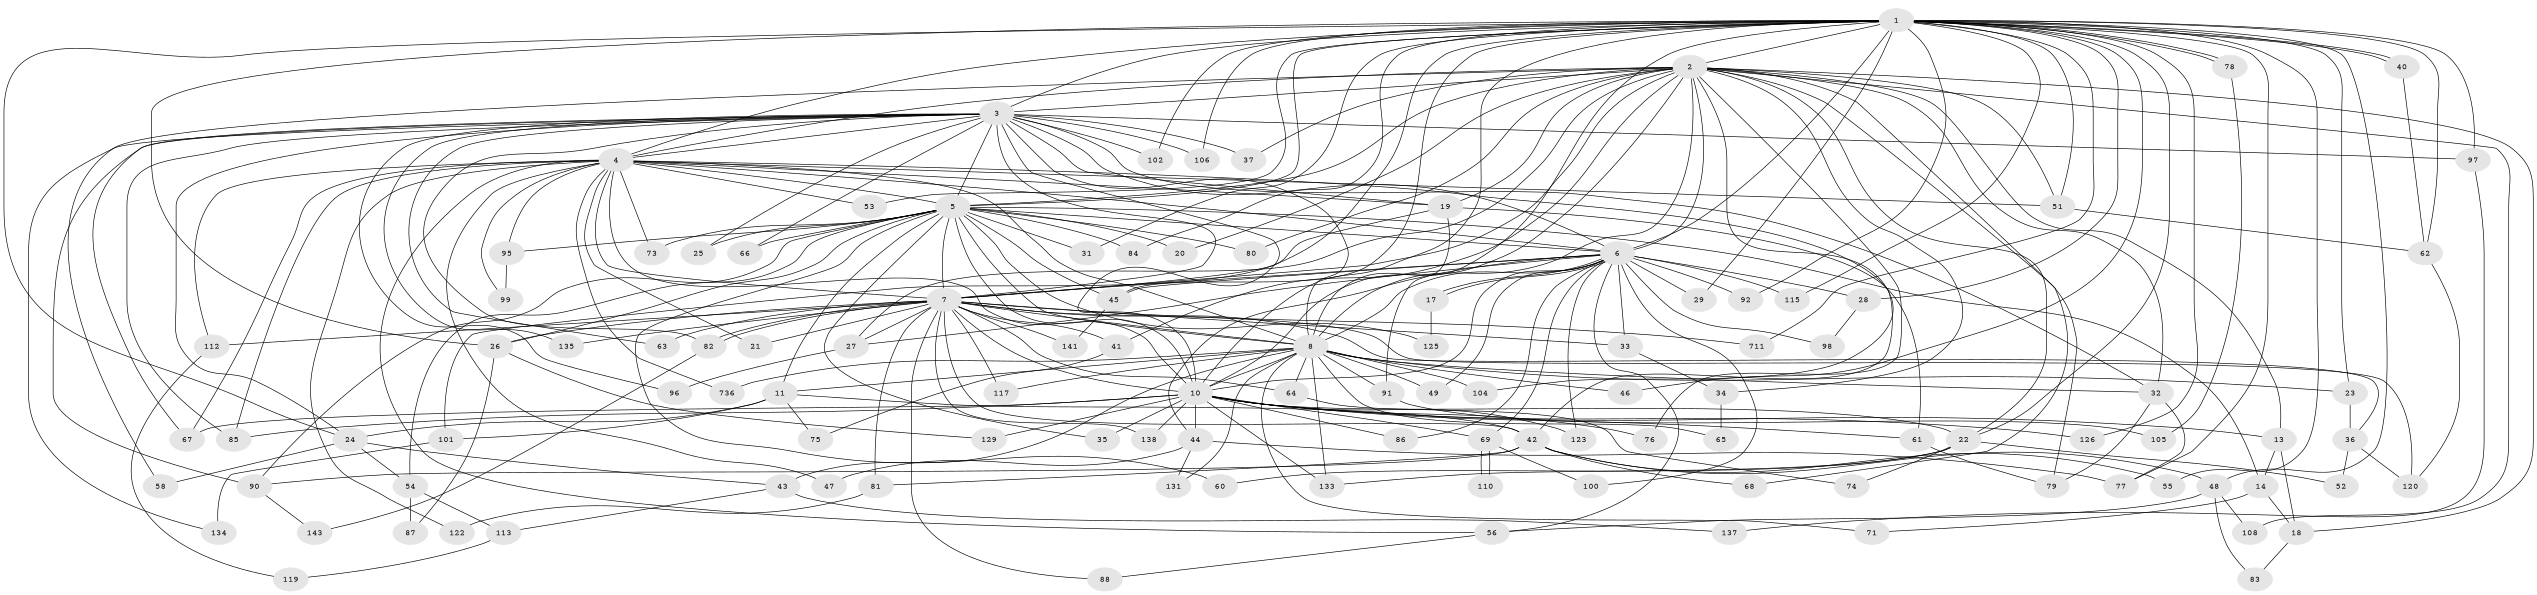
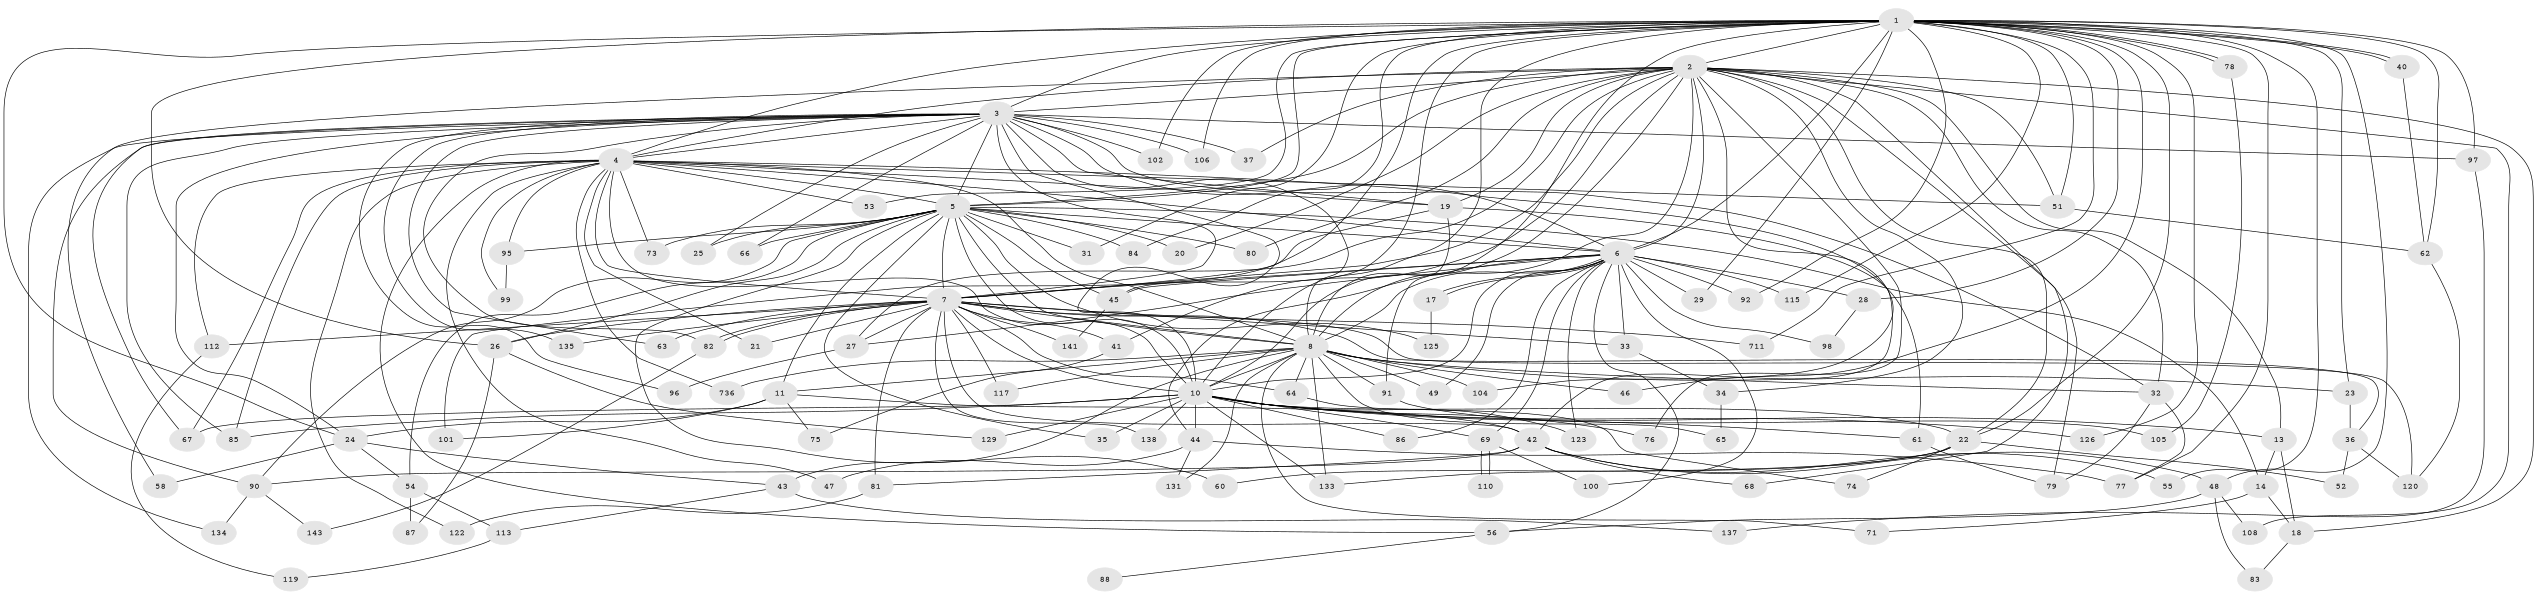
edge "101" -- "134": now "90" -- "134"
edge "7" -- "88": removed
